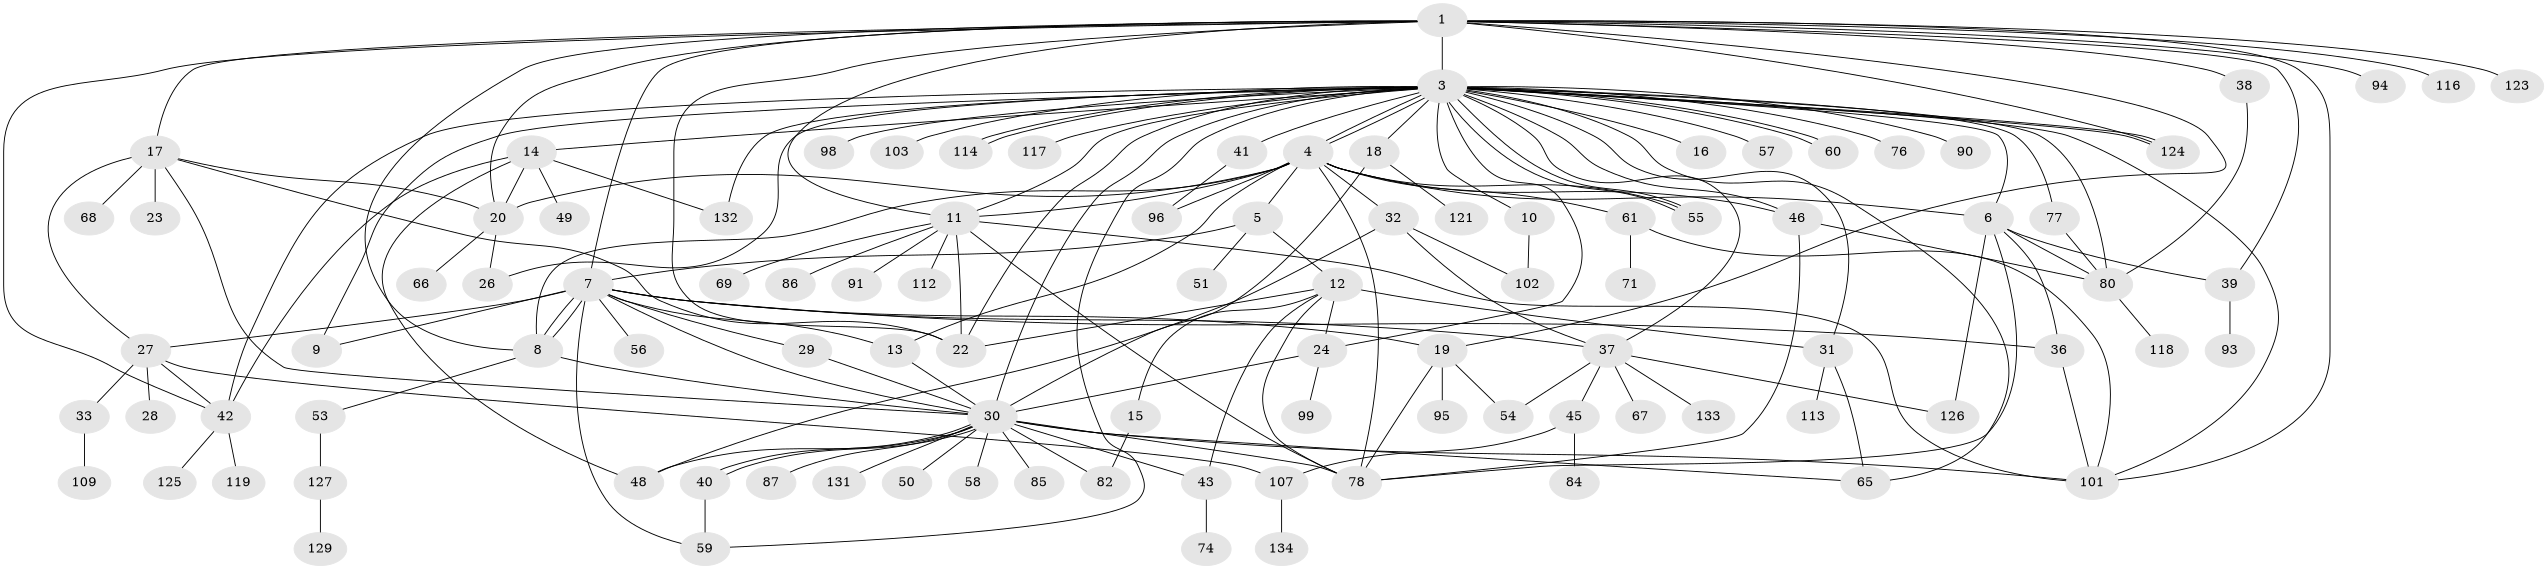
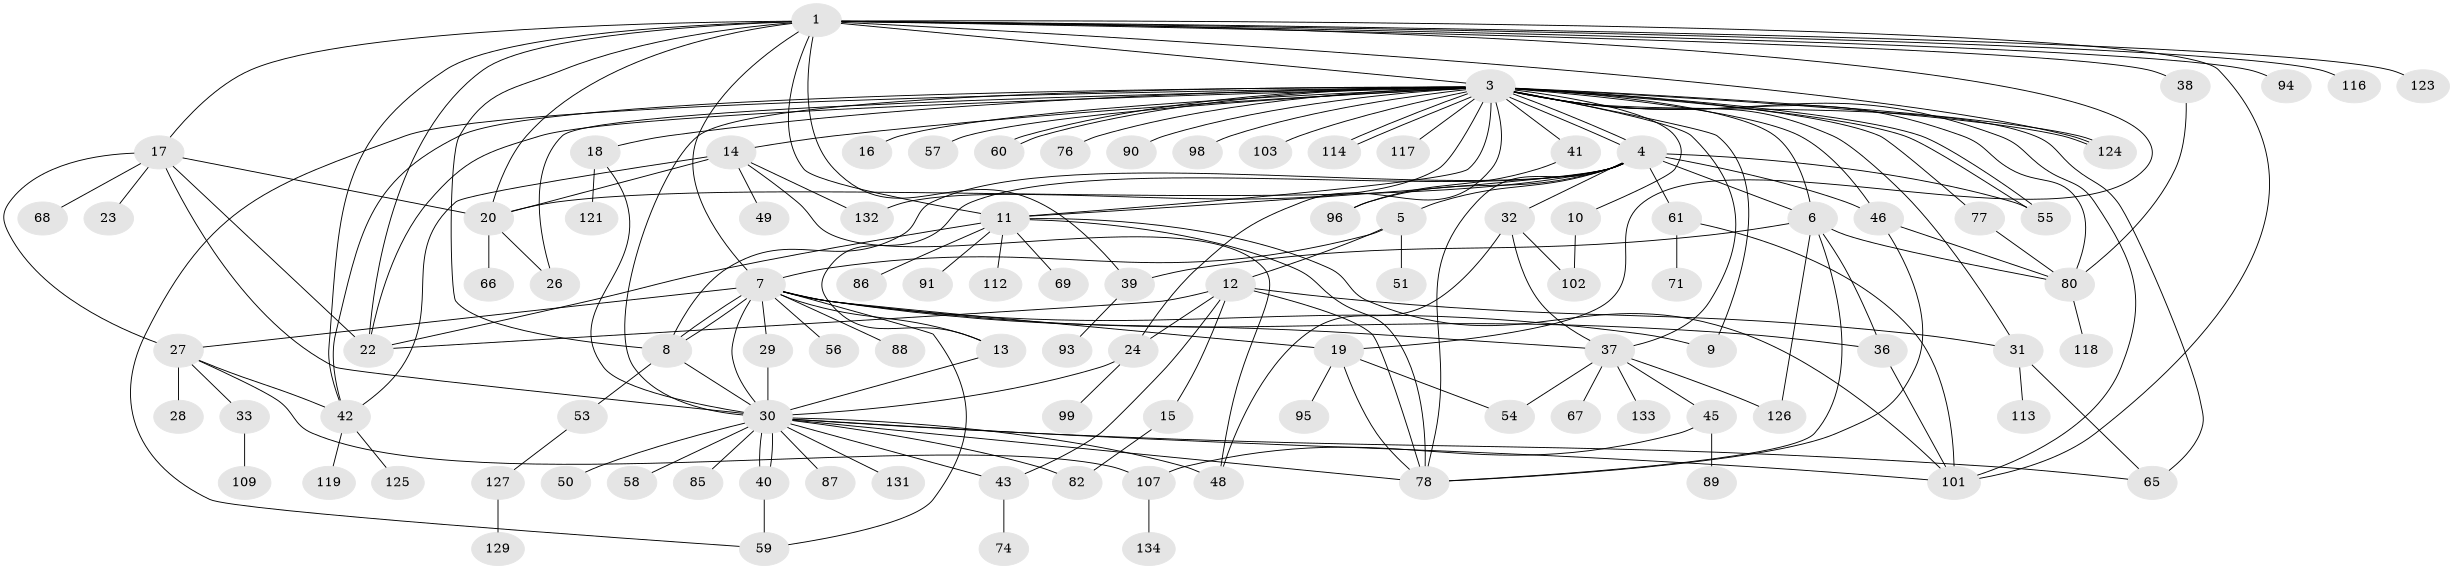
node "88": added
node "84": label "84" -> "89"
